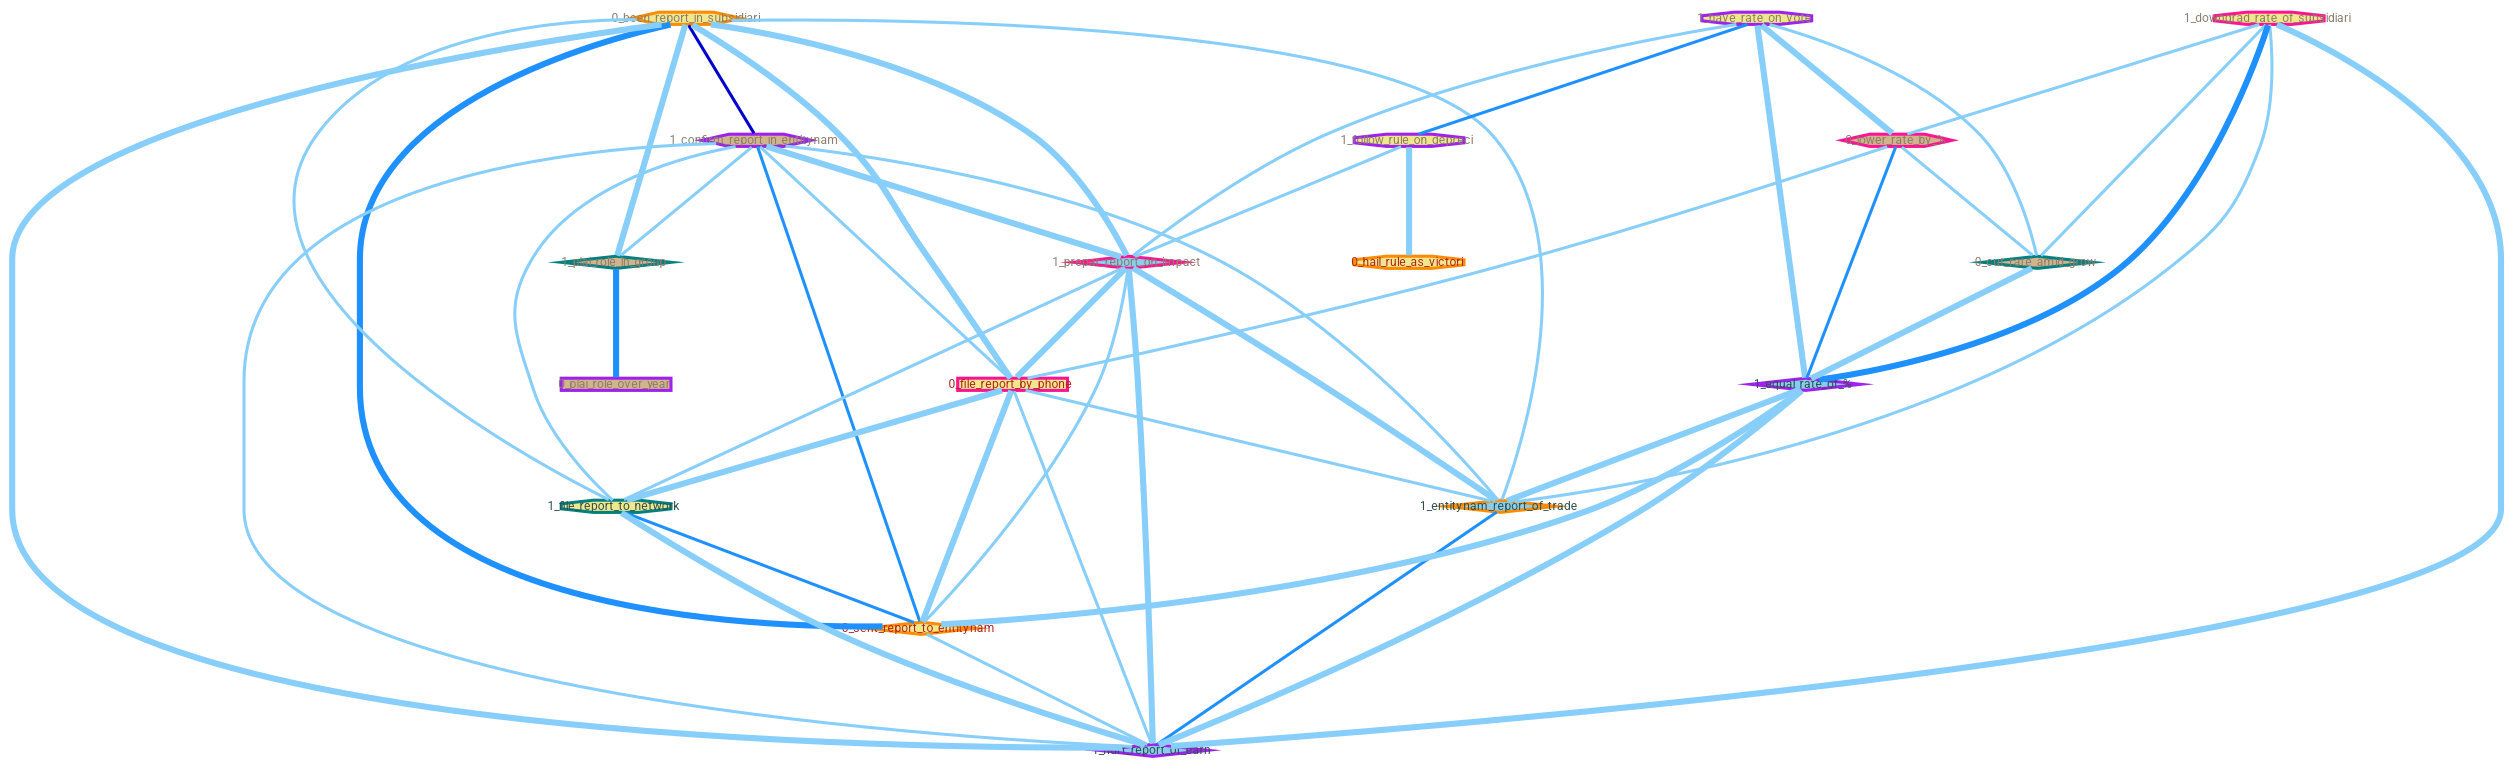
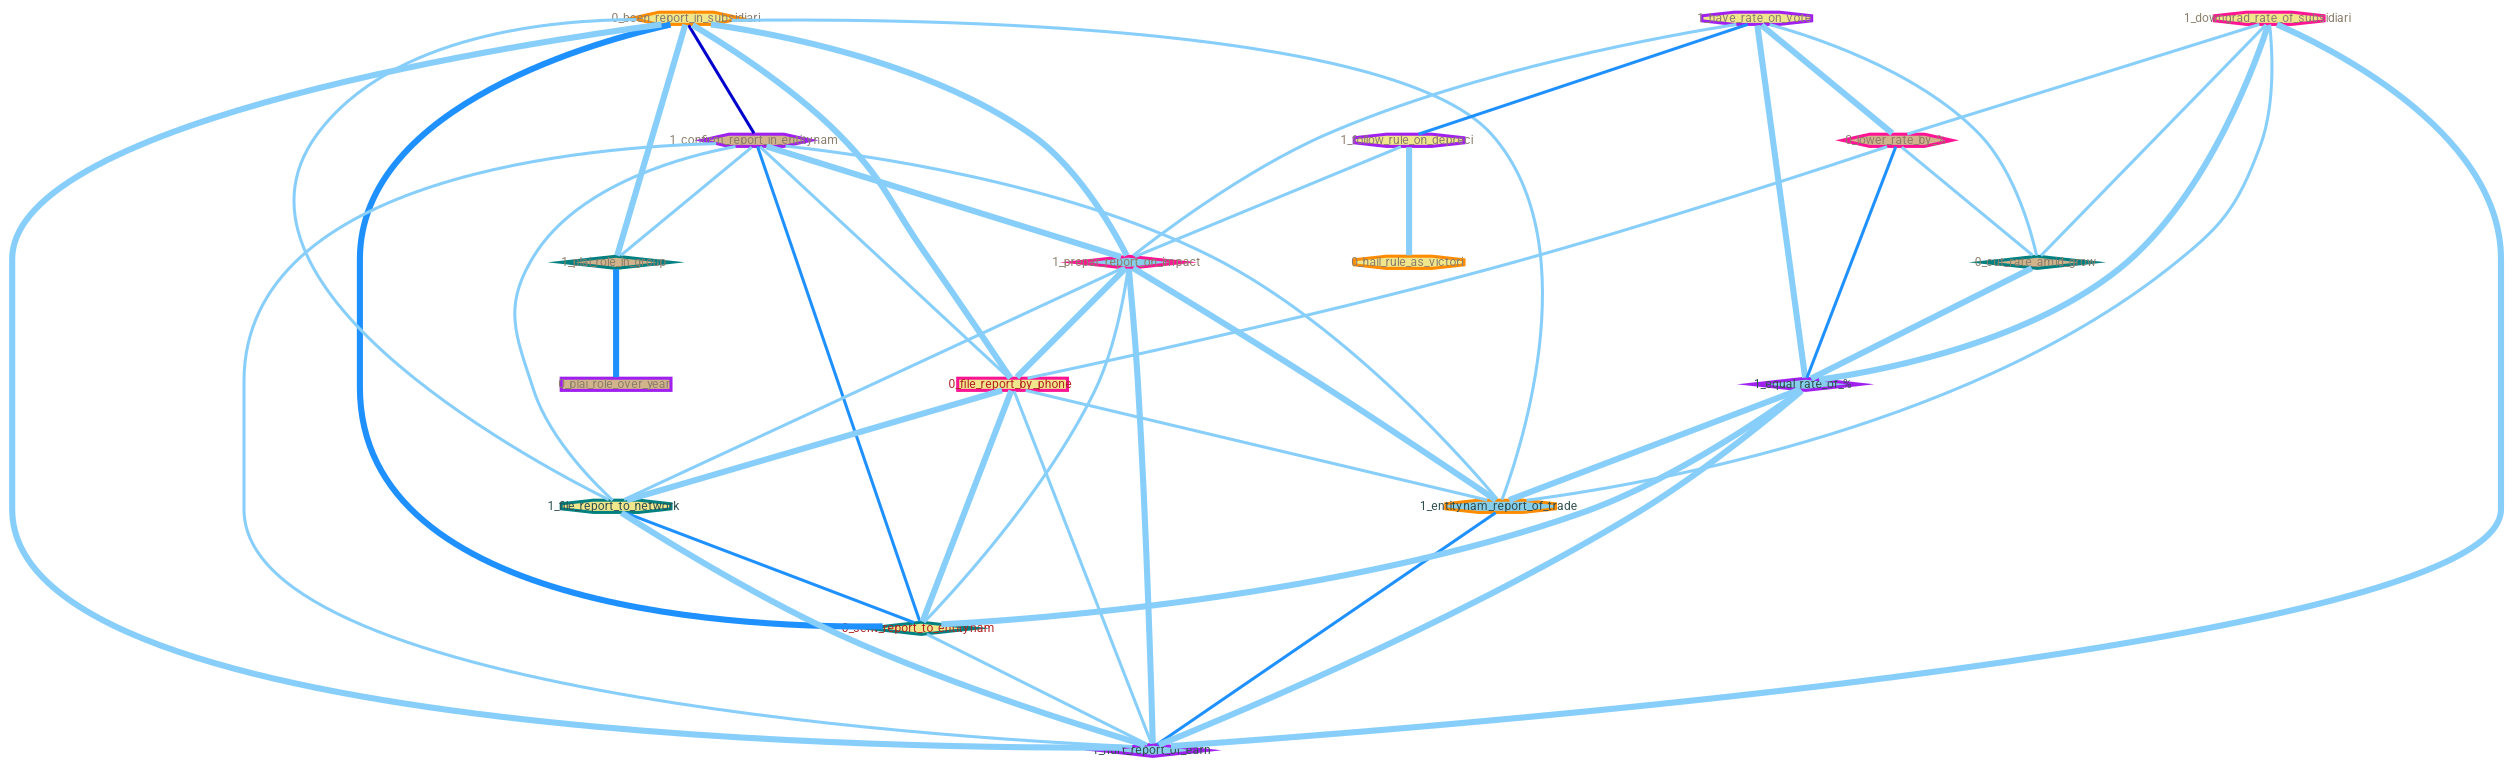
node "0_hail_rule_as_victori": fontcolor #b22222 -> #8b7d6b
edge "1_downgrad_rate_of_subsidiari" -- "1_equal_rate_of_%": color #1e90ff -> #87cefa
node "1_entitynam_report_of_trade": shape diamond -> octagon
node "0_sent_report_to_entitynam": color darkorange -> teal
